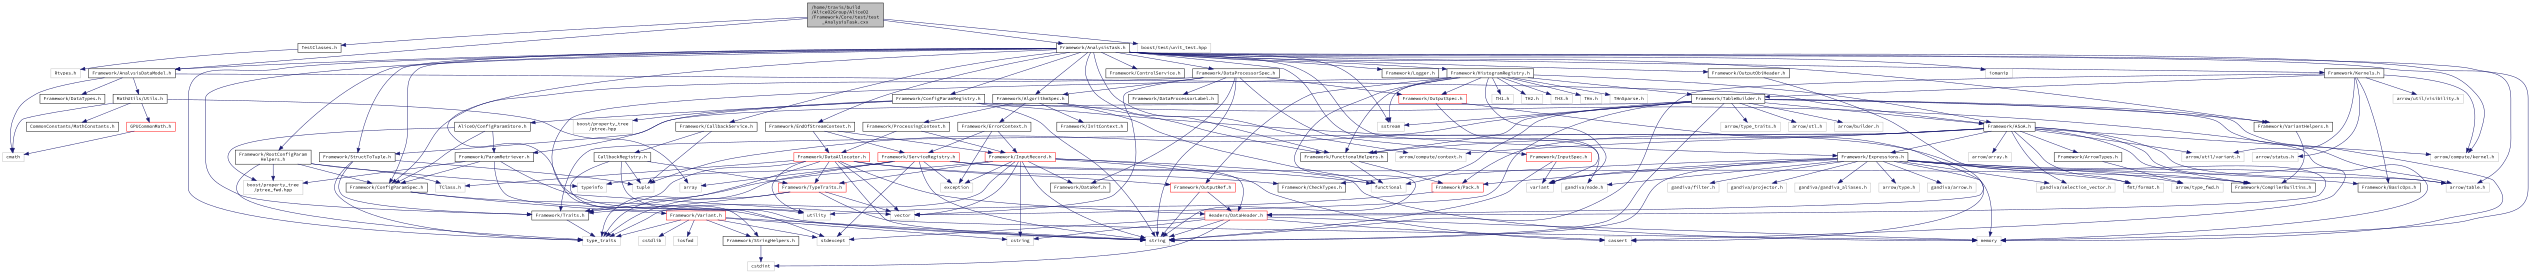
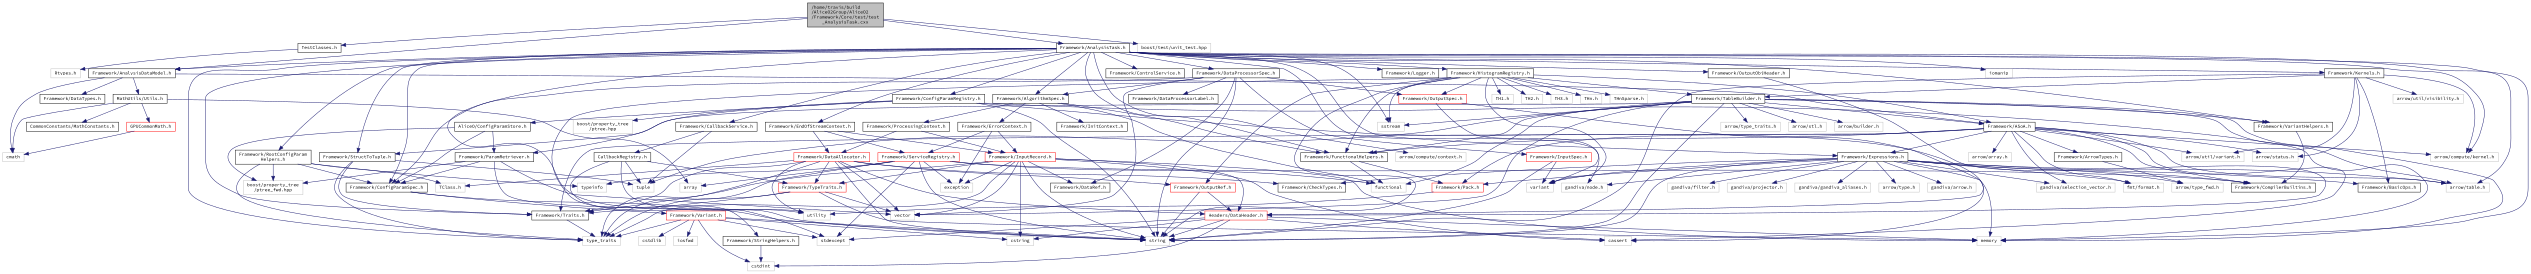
edge "Framework/ASoA.h" -> "arrow/compute/context.h": now "Framework/ASoA.h" -> "arrow/status.h"
edge "Framework/Variant.h" -> "Framework/StringHelpers.h": now "Framework/Variant.h" -> "cstdint"
